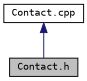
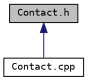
edge "Contact.h" -> "Contact.cpp": reversed
